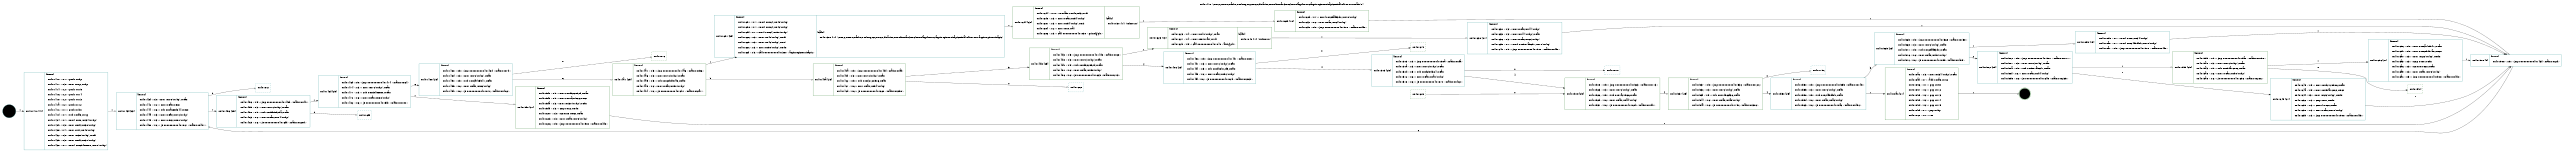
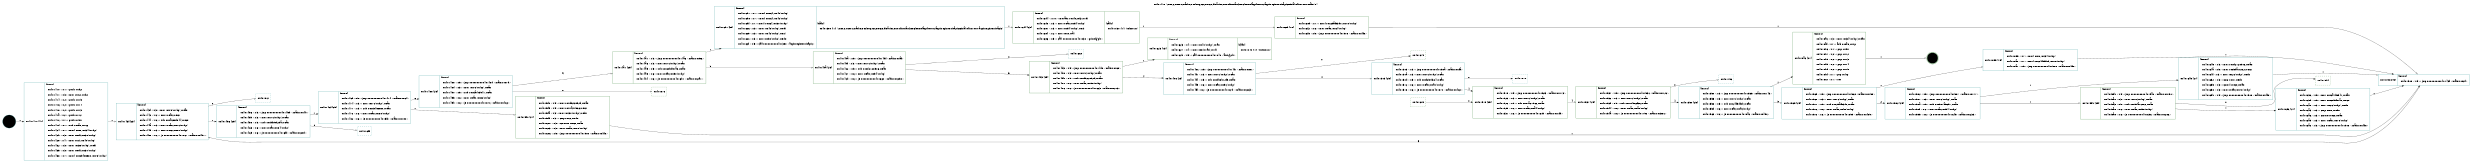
node "0x401630 [21]": removed
